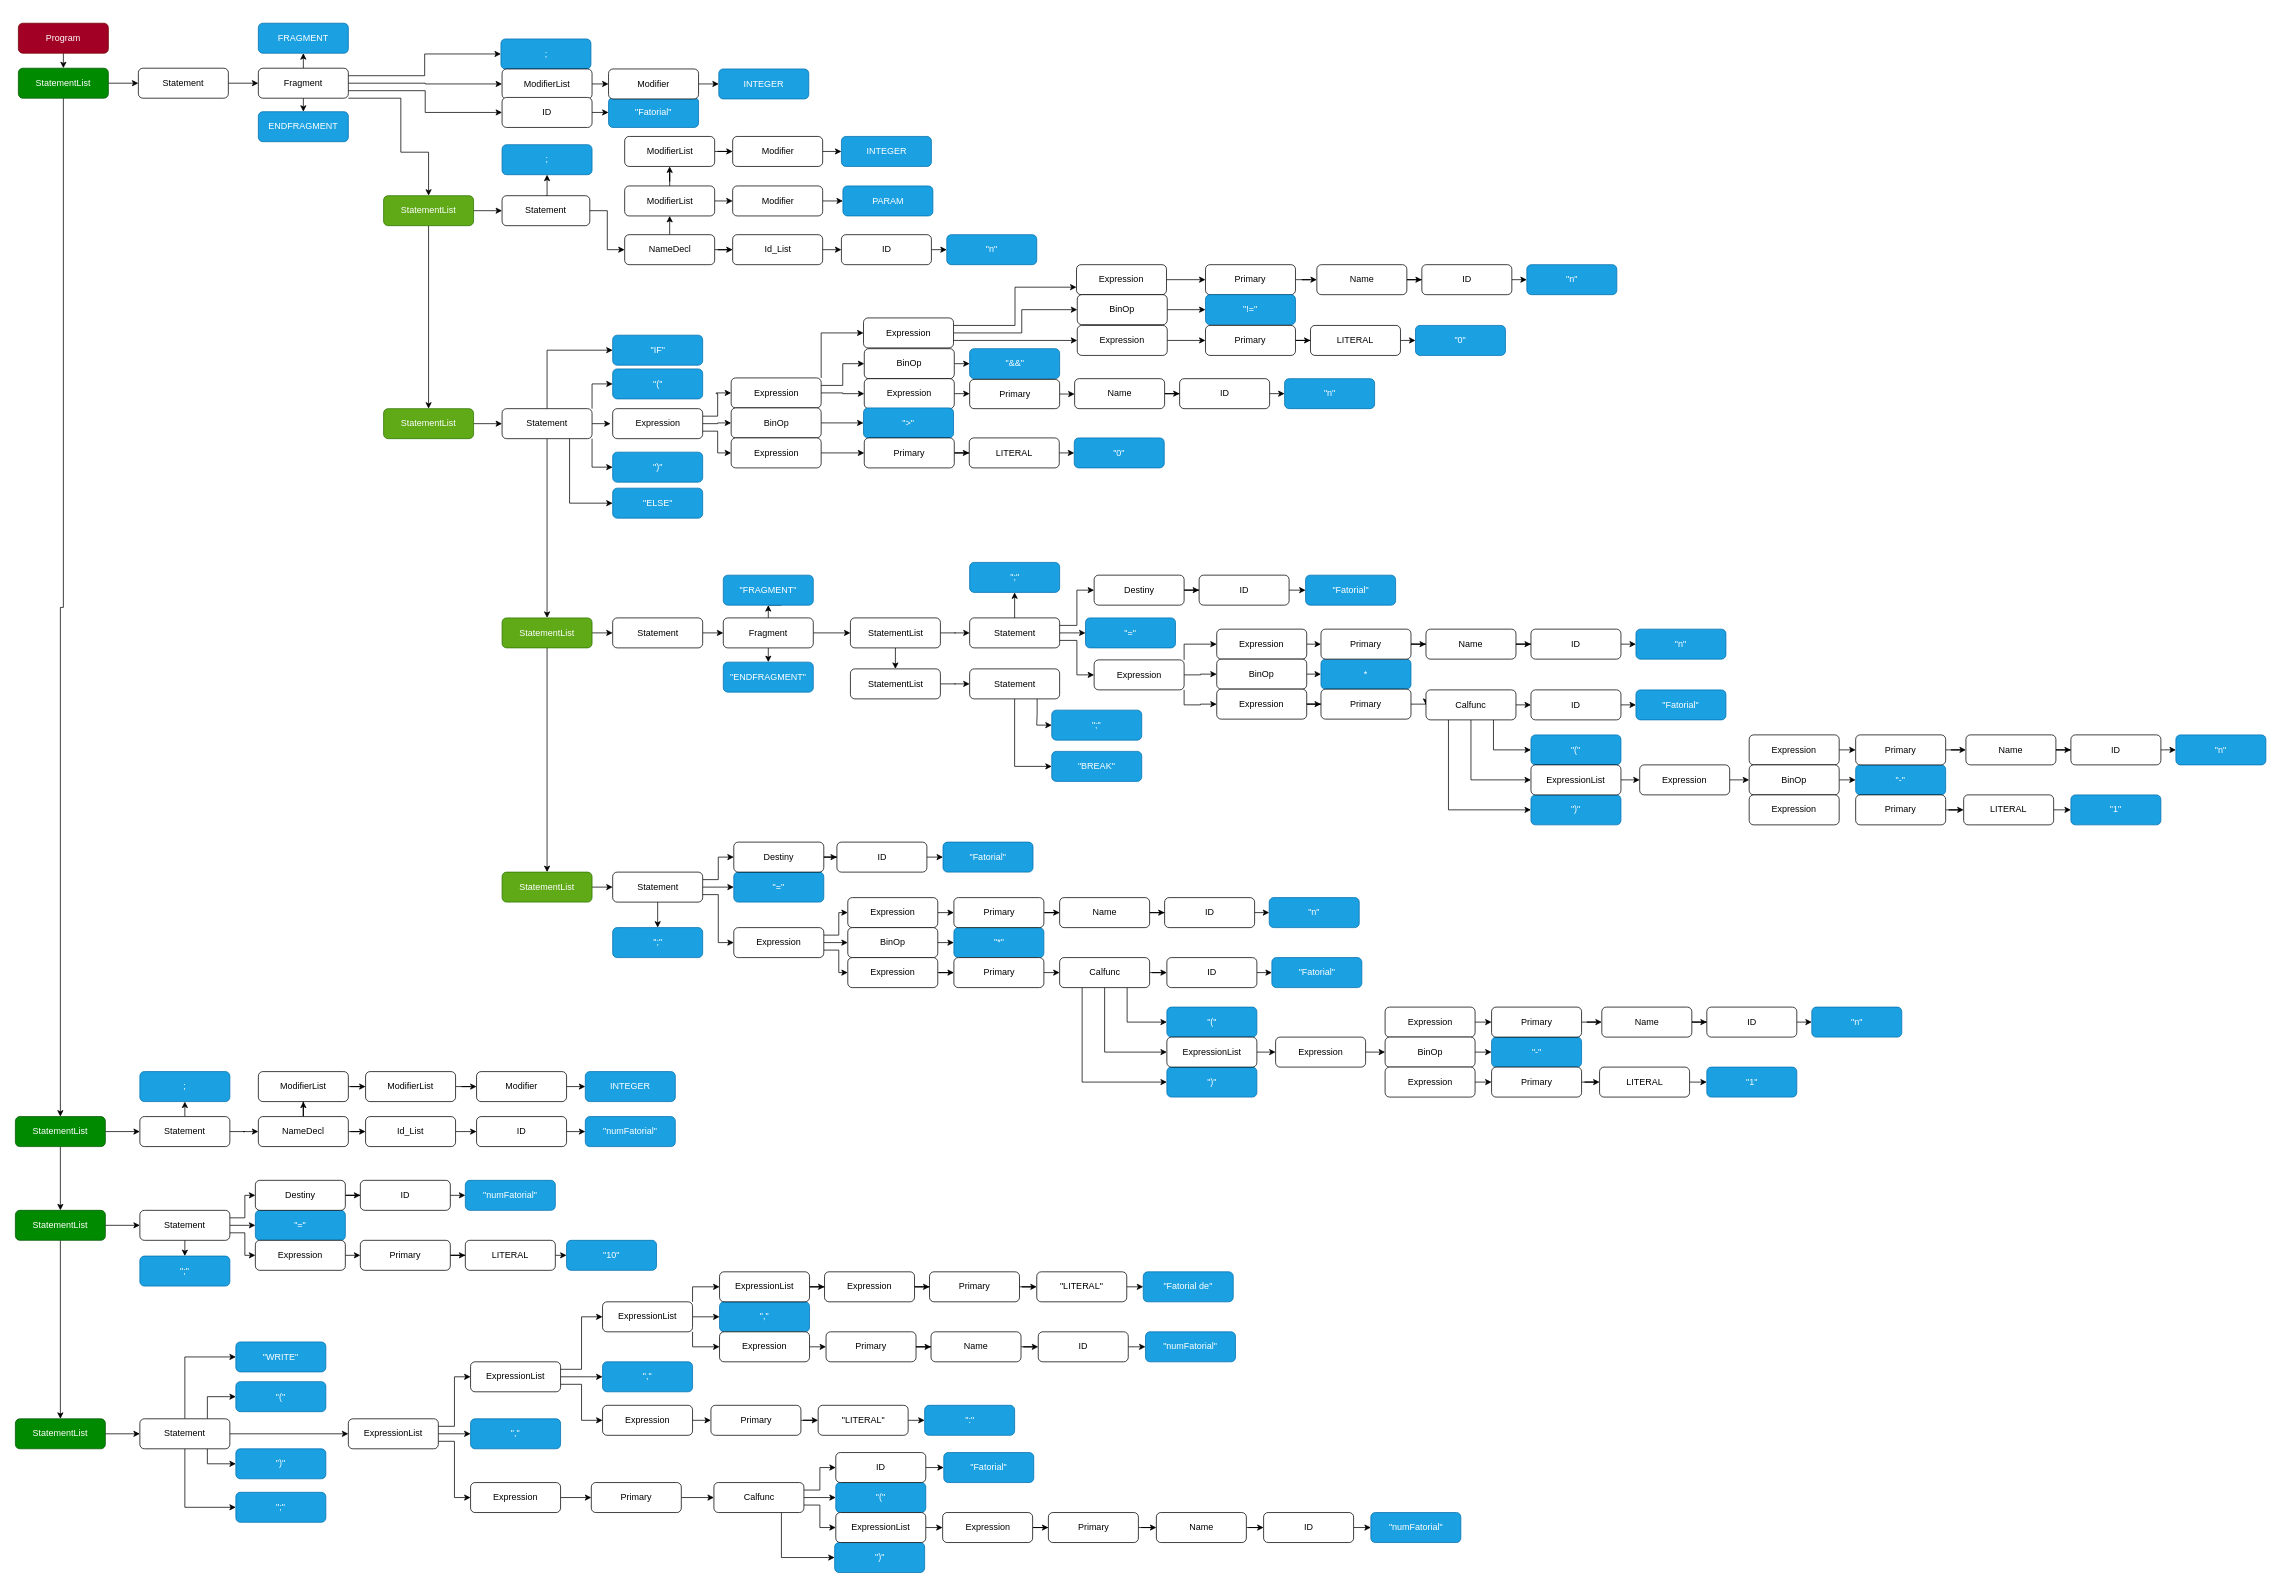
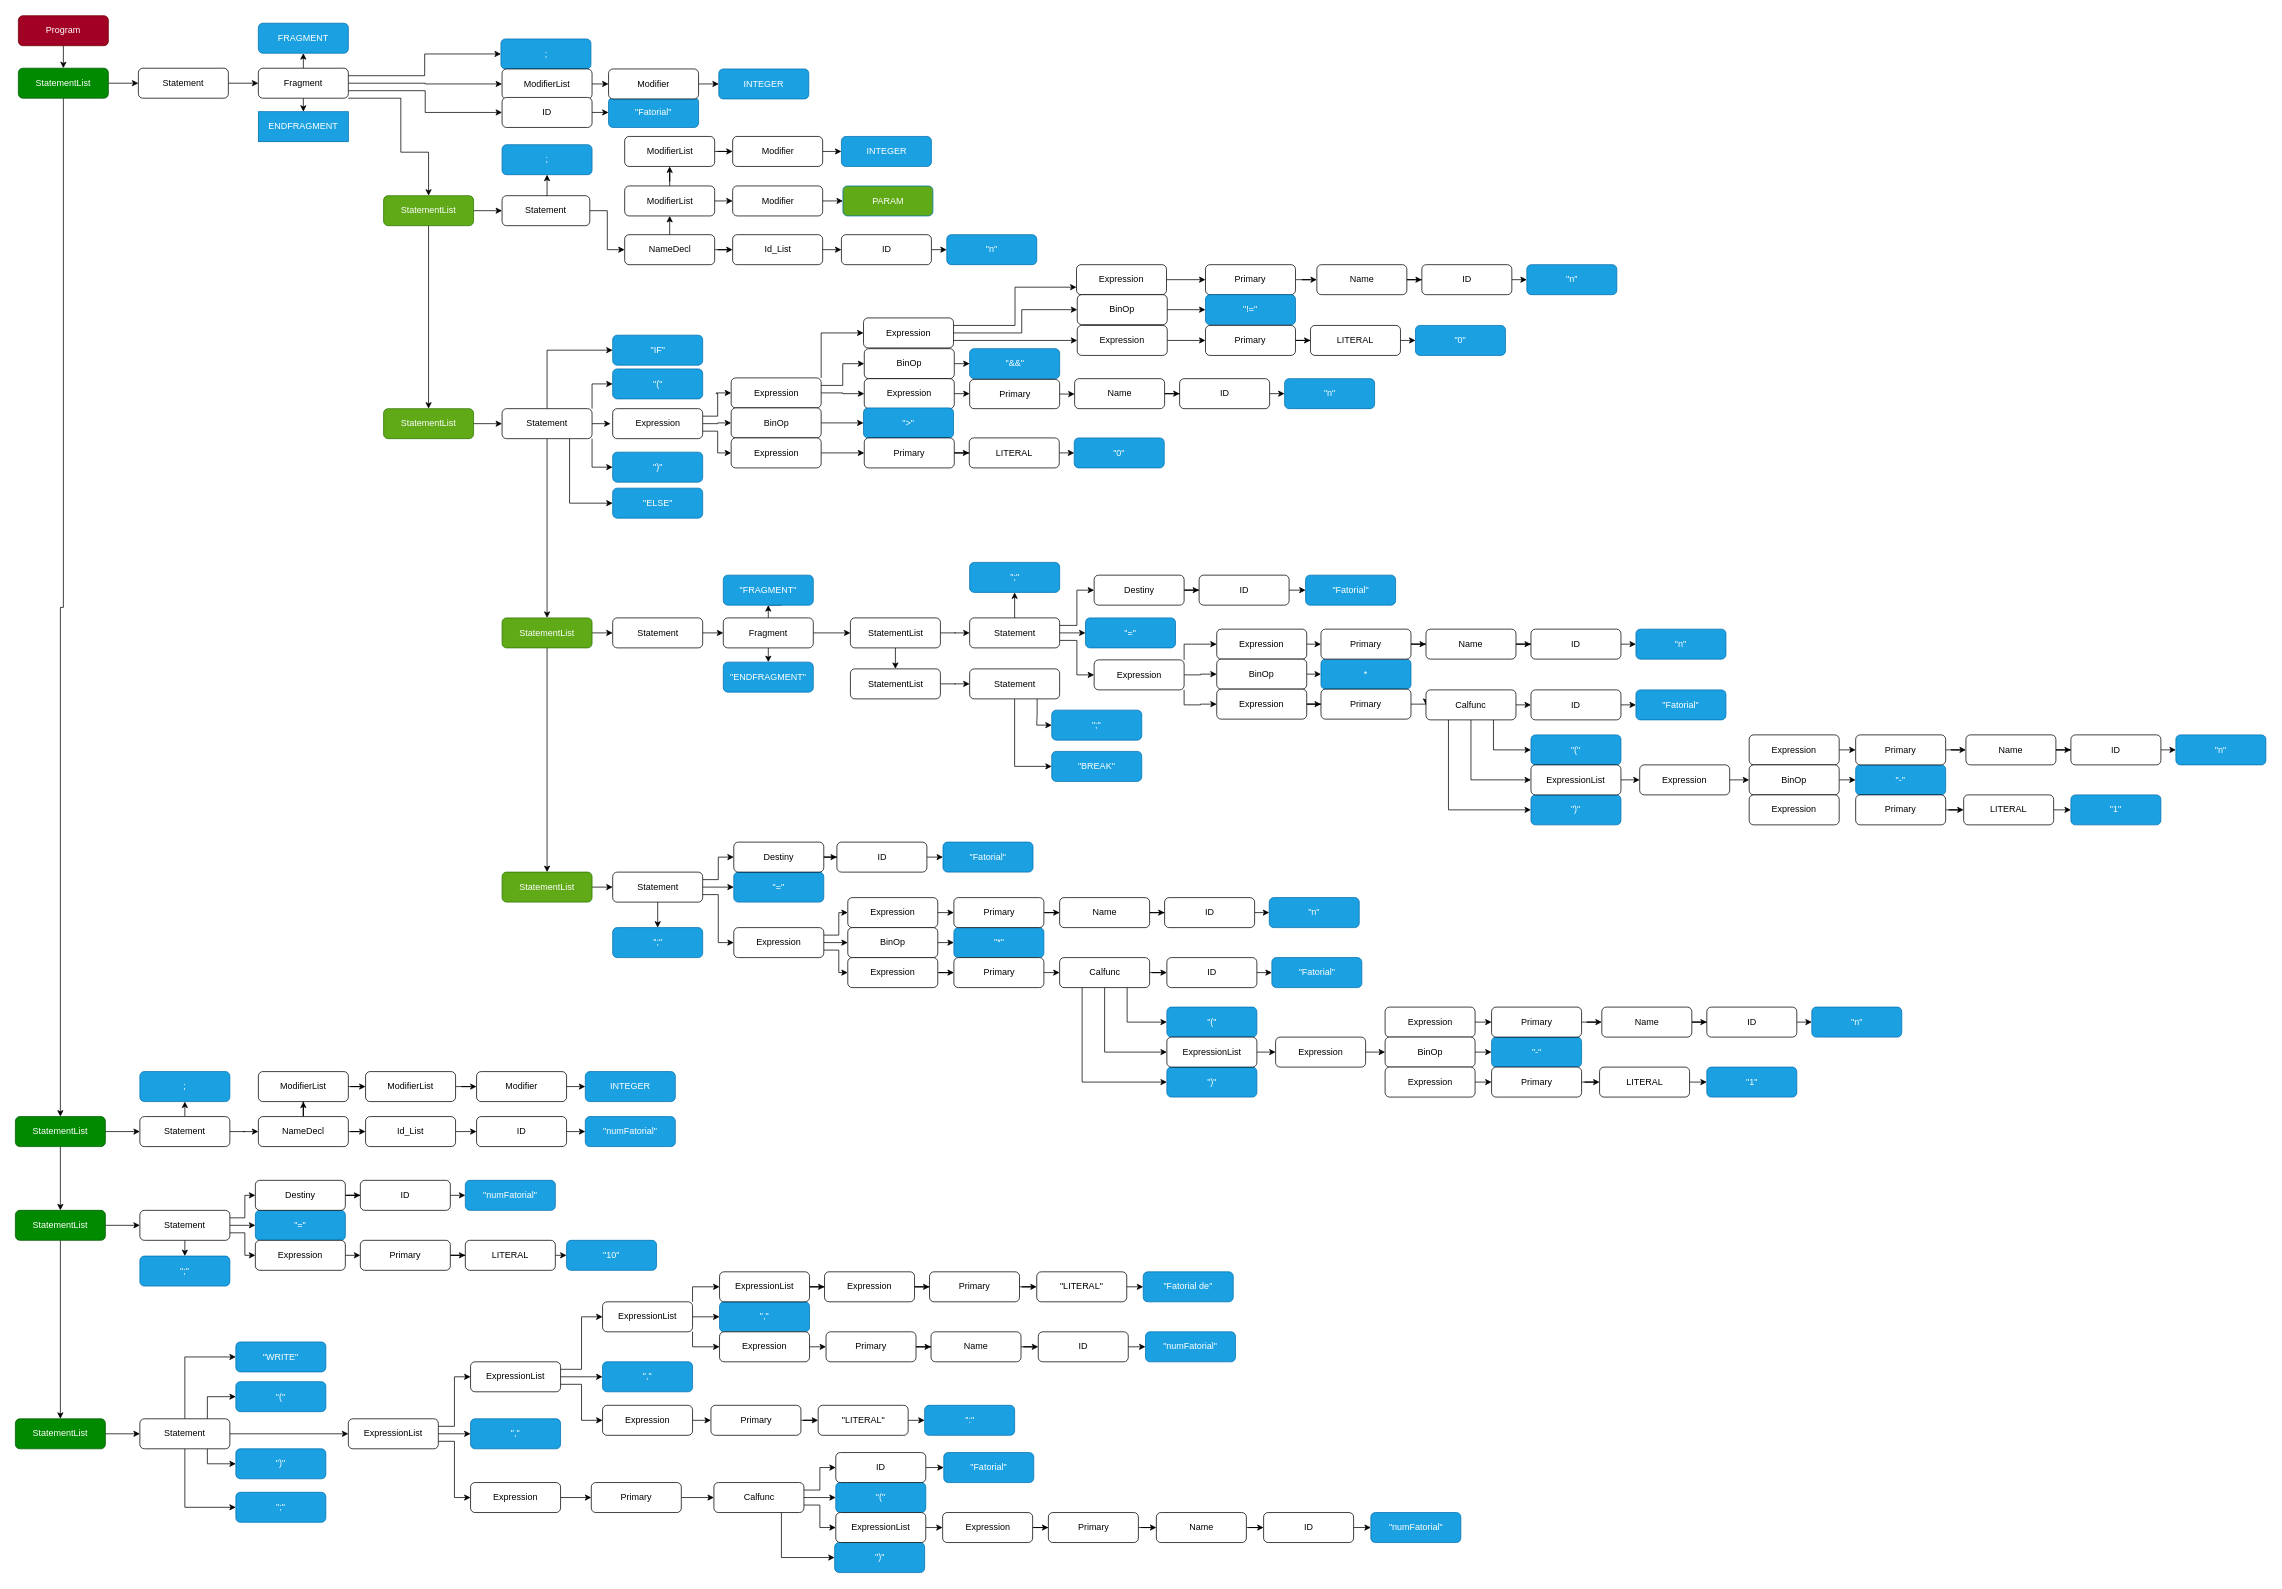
node "Program": moved (63, 38) -> (63, 30)
node "ENDFRAGMENT": shape rounded rectangle -> rectangle
node "PARAM": fillcolor #1ba1e2 -> #60a917
